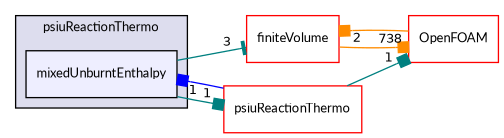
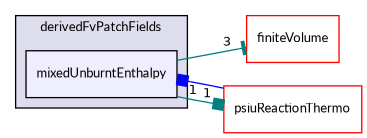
cluster "psiuReactionThermo": label "psiuReactionThermo" -> "derivedFvPatchFields"
node "OpenFOAM": removed
